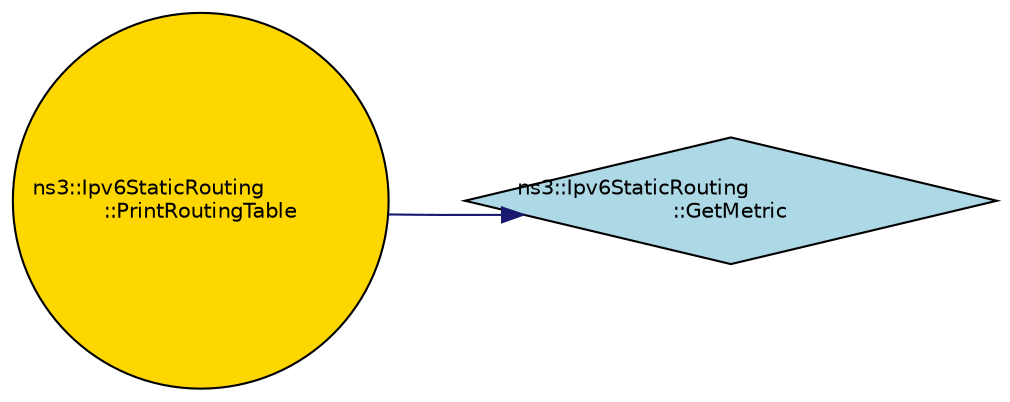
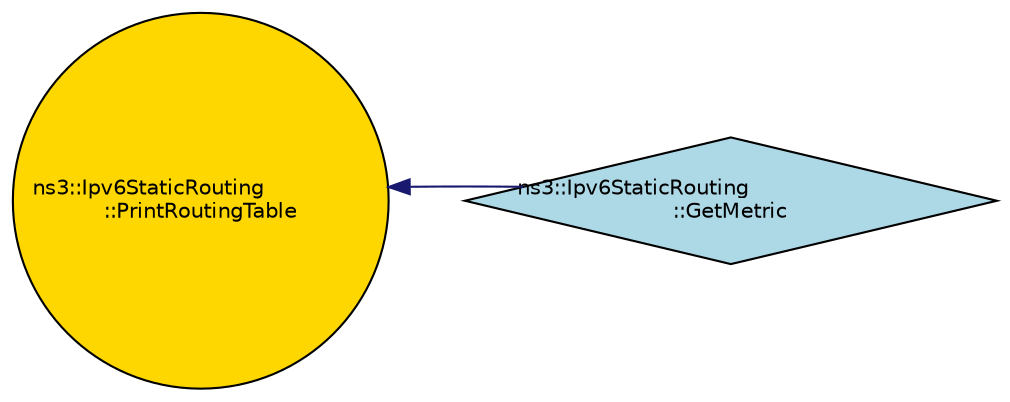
edge "ns3::Ipv6StaticRouting ::PrintRoutingTable" -> "ns3::Ipv6StaticRouting ::GetMetric": reversed
